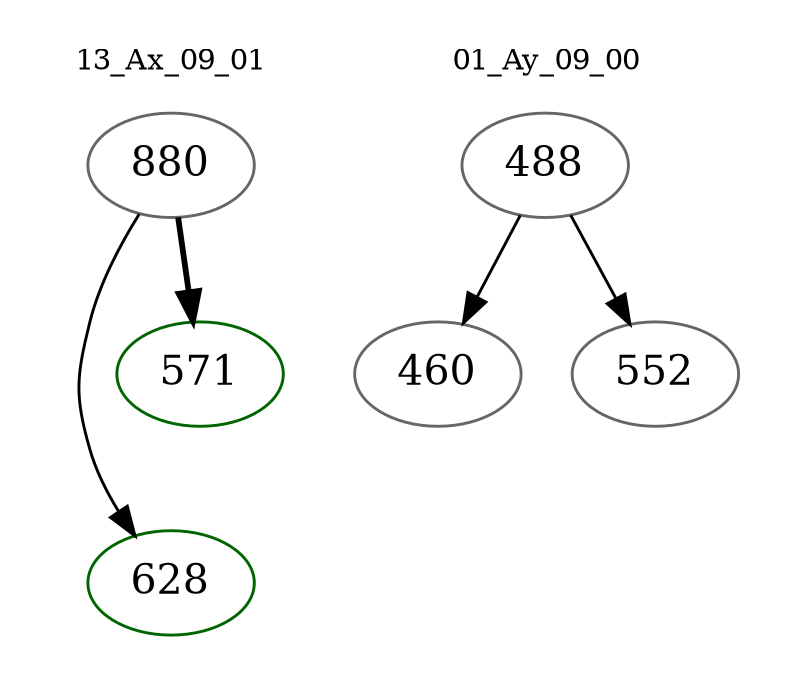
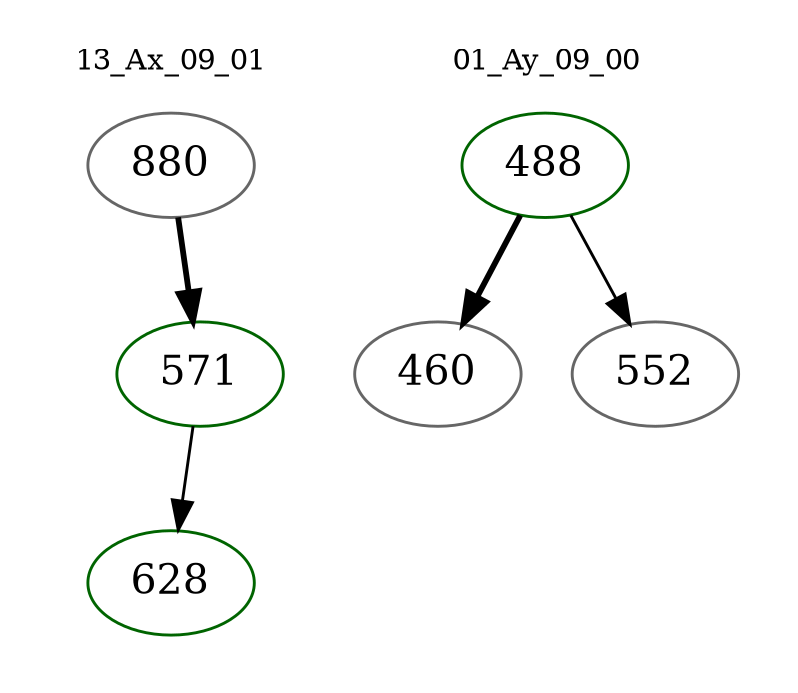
node "488": color gray40 -> darkgreen
edge "488" -> "460": style solid -> bold
edge "880" -> "628": now "571" -> "628"
